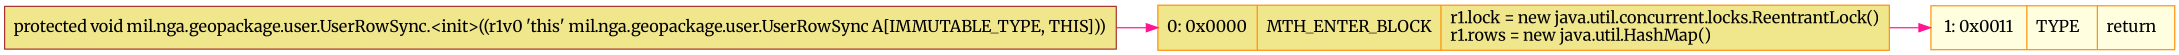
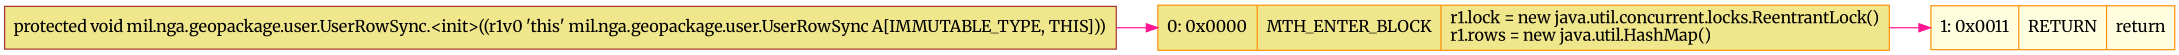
node "1: 0x0011": text "TYPE" -> "RETURN"
